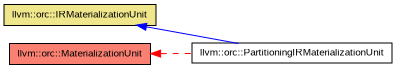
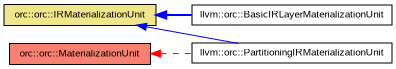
node "llvm::orc::IRMaterializationUnit": label "llvm::orc::IRMaterializationUnit" -> "orc::orc::IRMaterializationUnit"
node "llvm::orc::BasicIRLayerMaterializationUnit": added
node "llvm::orc::MaterializationUnit": label "llvm::orc::MaterializationUnit" -> "orc::orc::MaterializationUnit"
